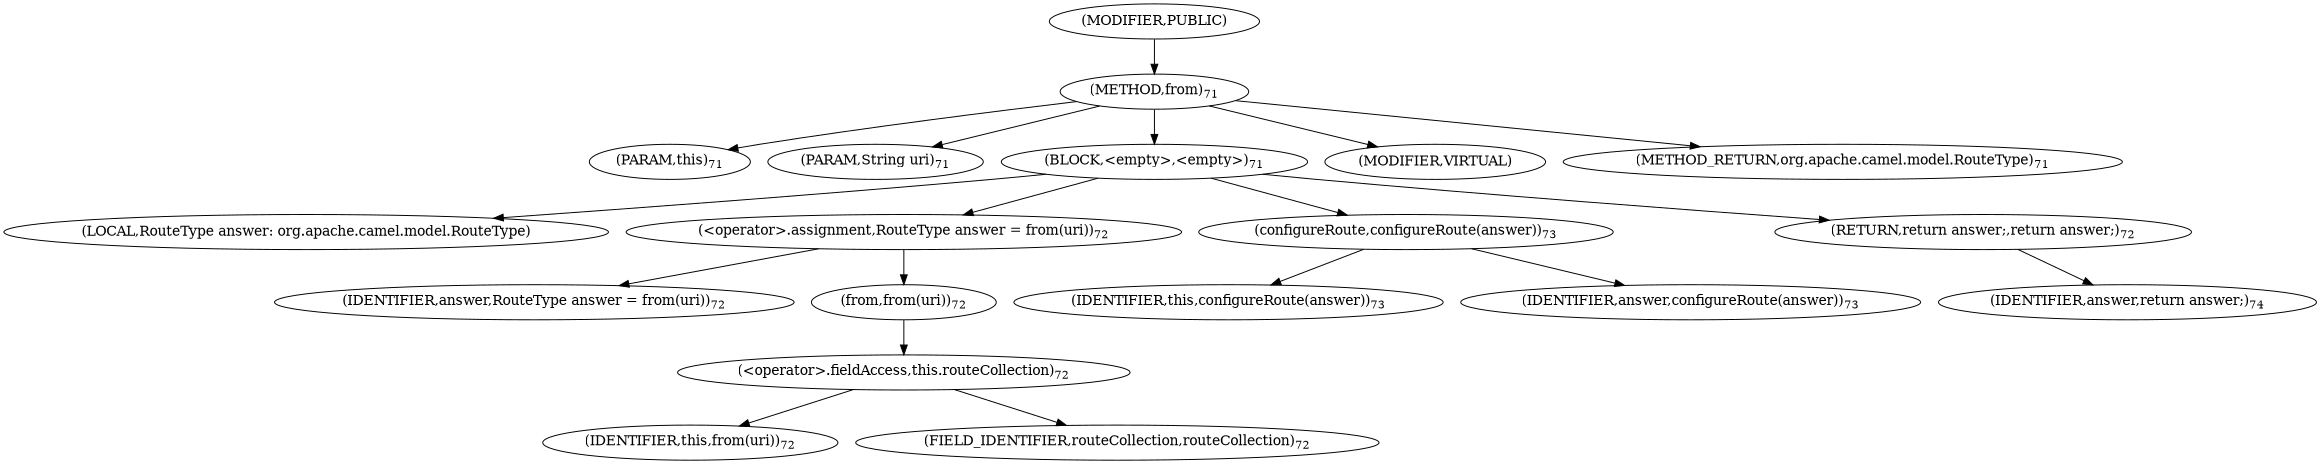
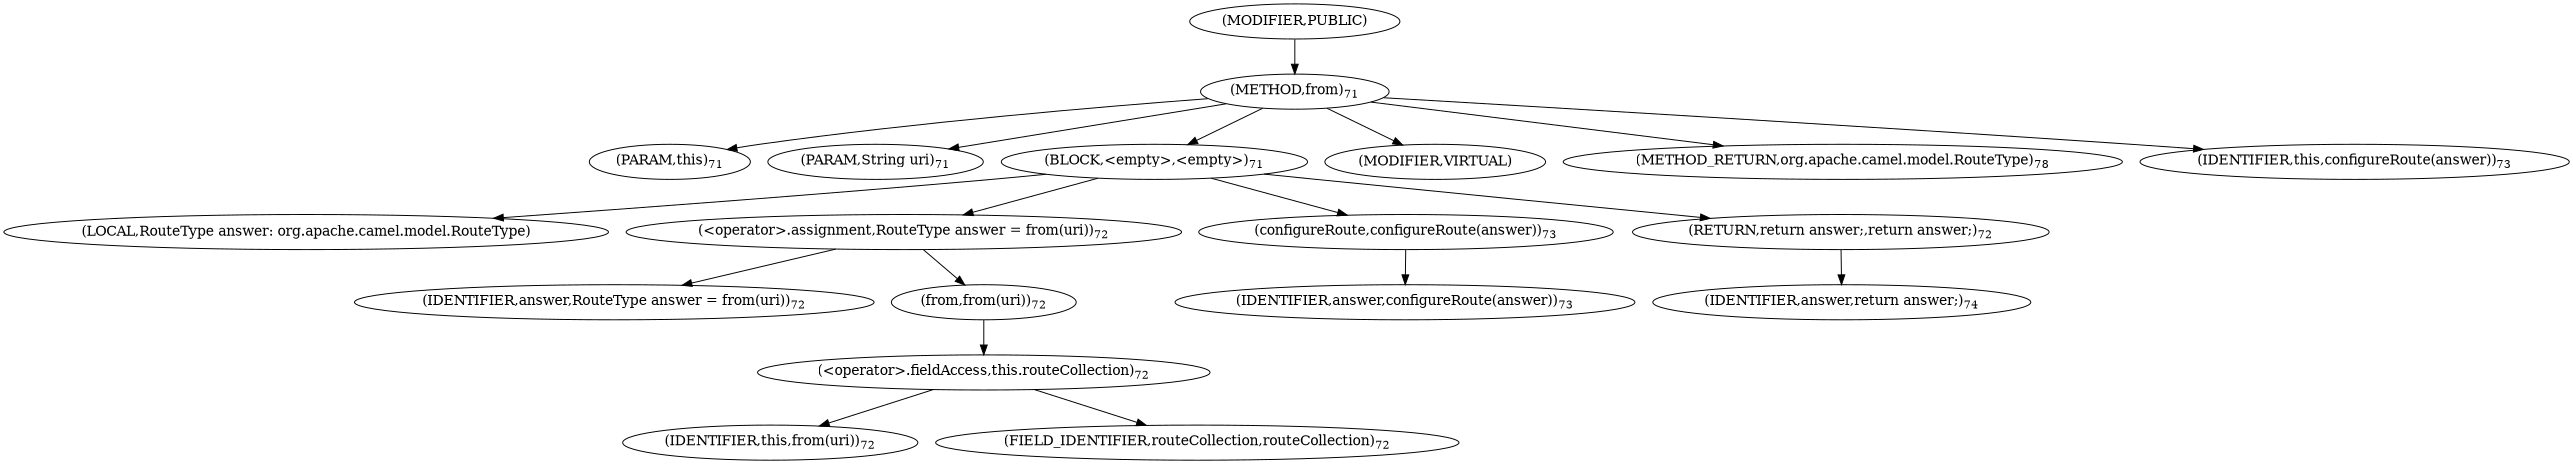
node "(METHOD_RETURN,org.apache.camel.model.RouteType)": text "71" -> "78"
edge "(configureRoute,configureRoute(answer))" -> "(IDENTIFIER,this,configureRoute(answer))": now "(METHOD,from)" -> "(IDENTIFIER,this,configureRoute(answer))"
